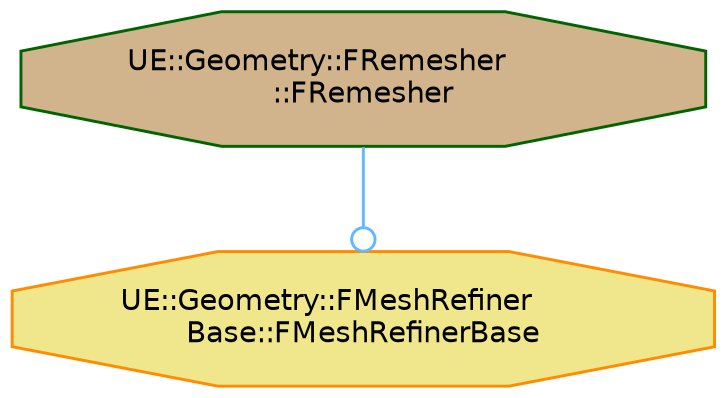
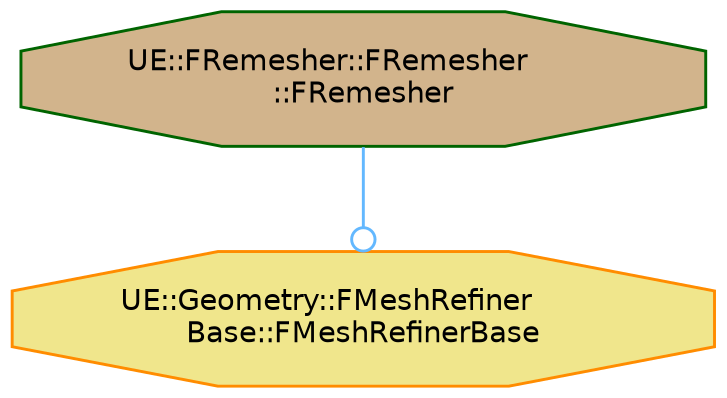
node "UE::Geometry::FRemesher ::FRemesher": label "UE::Geometry::FRemesher ::FRemesher" -> "UE::FRemesher::FRemesher ::FRemesher"
